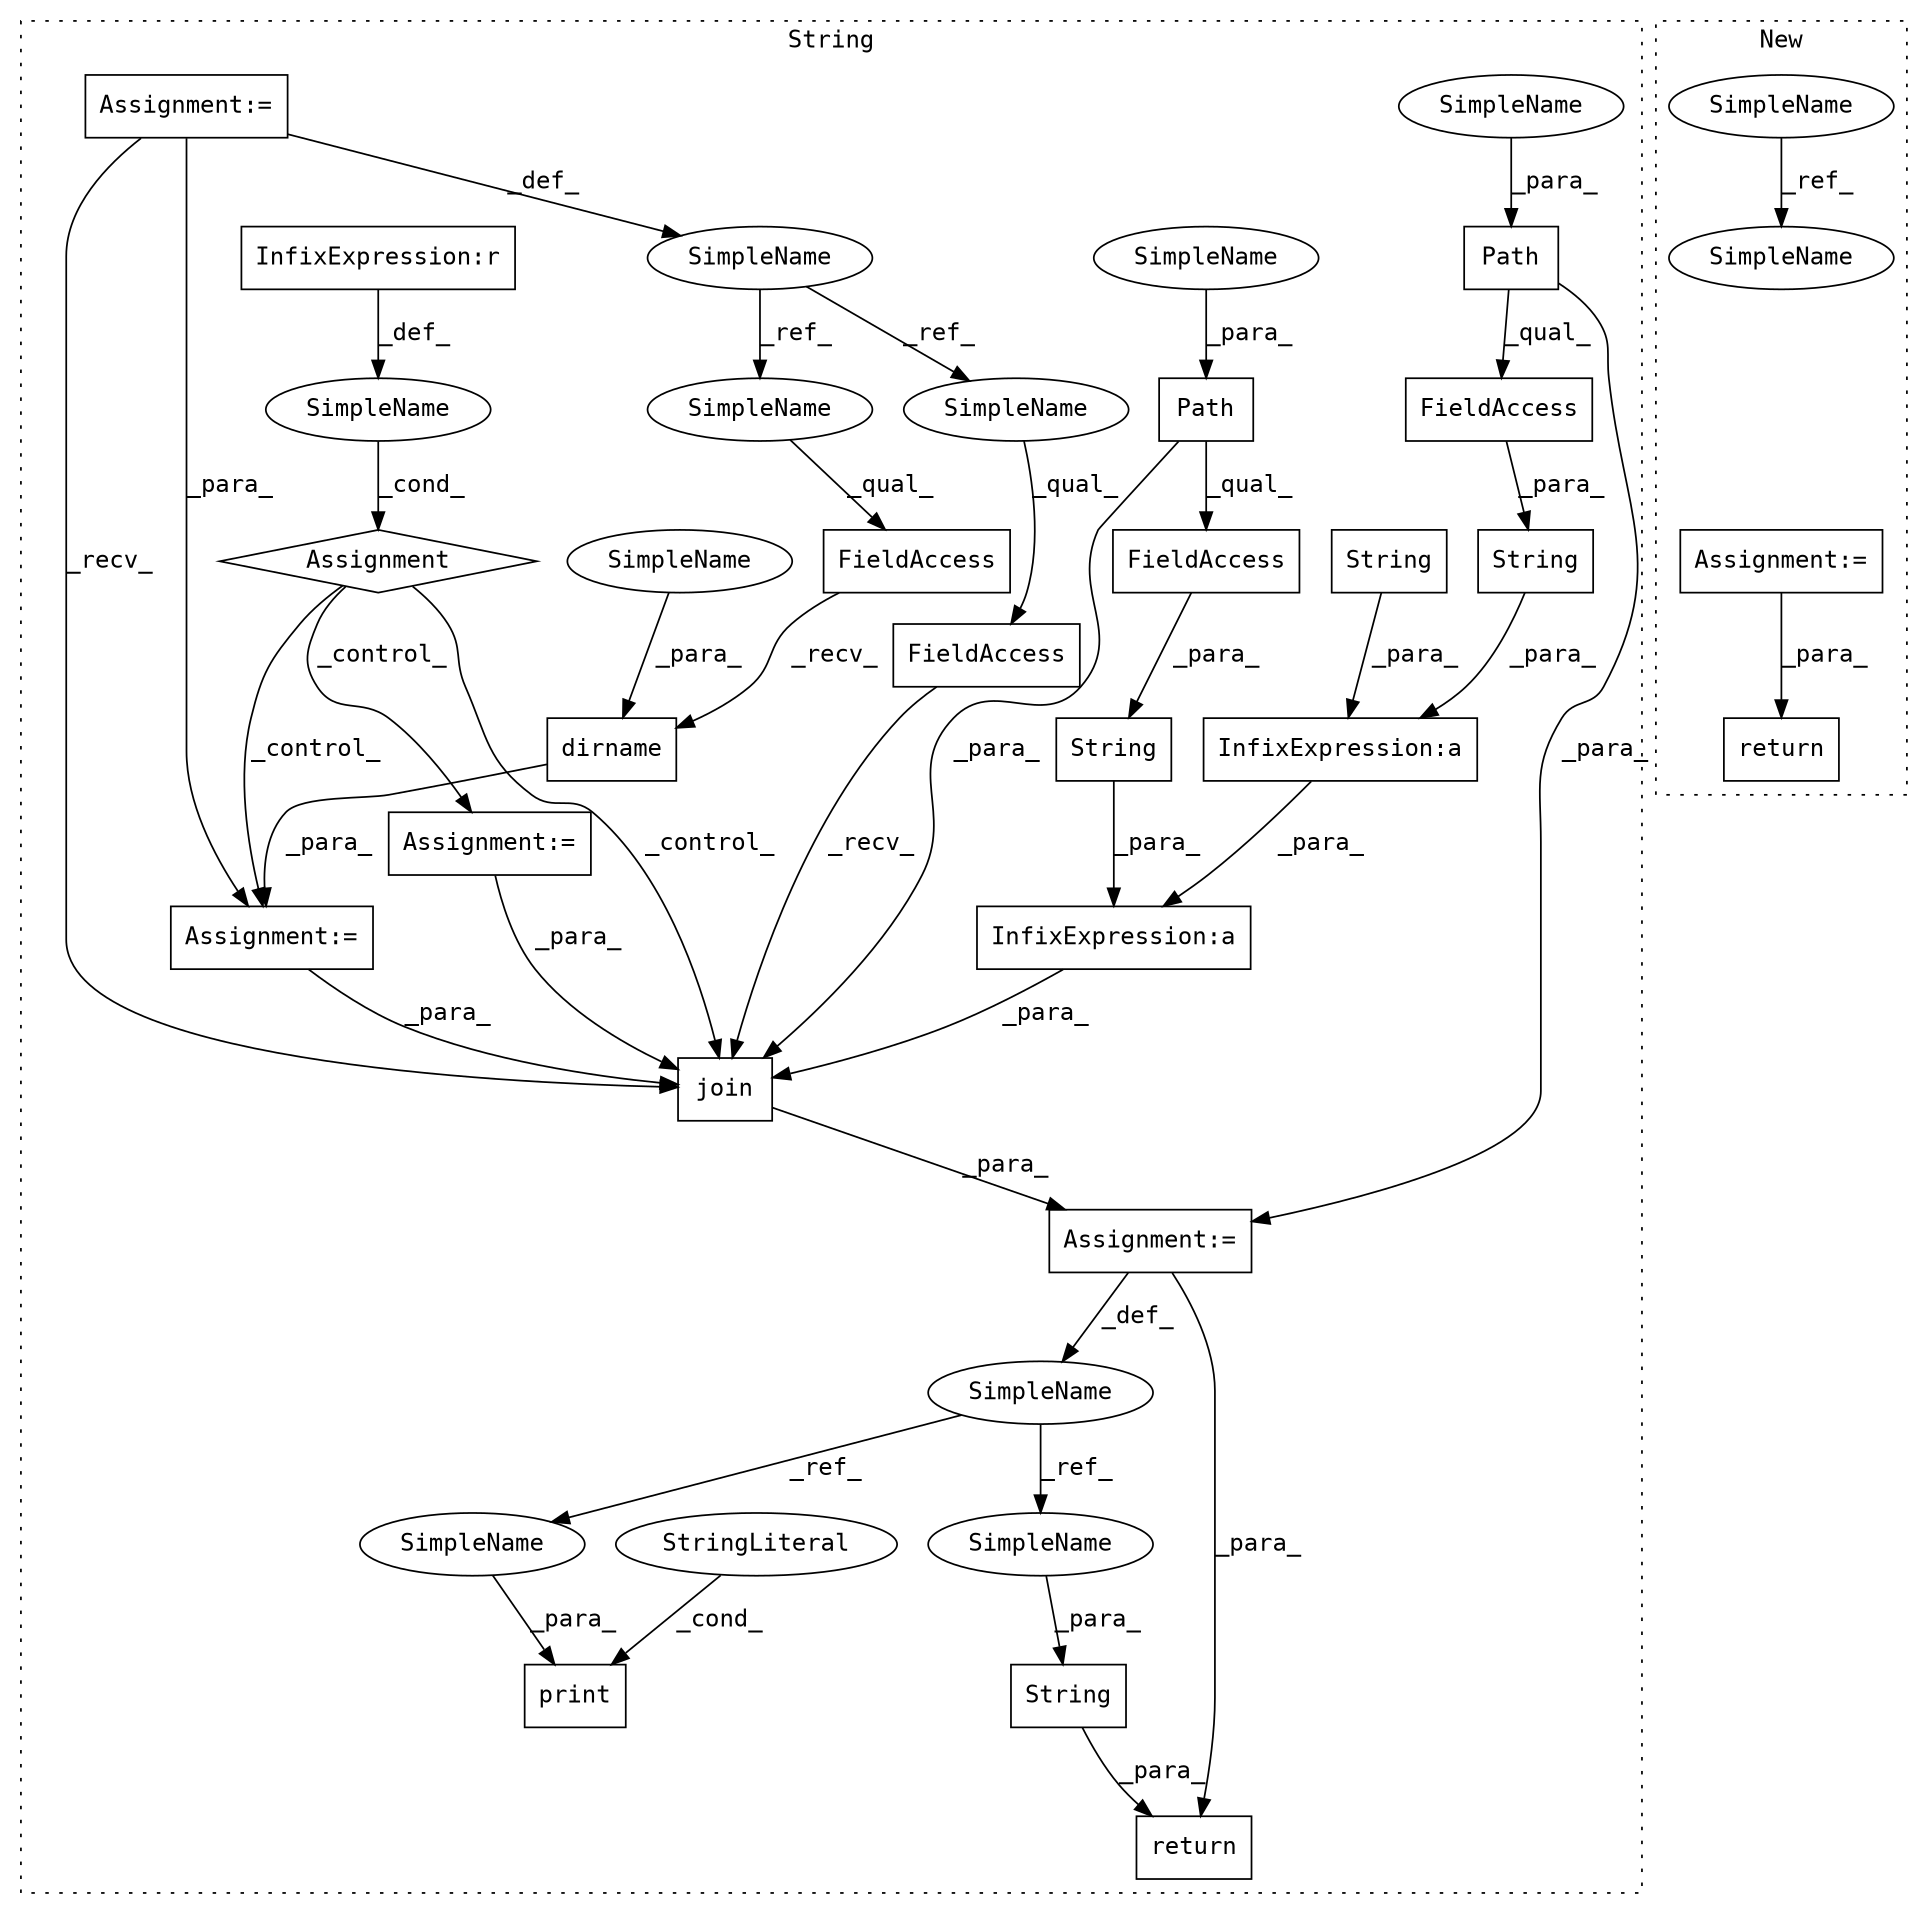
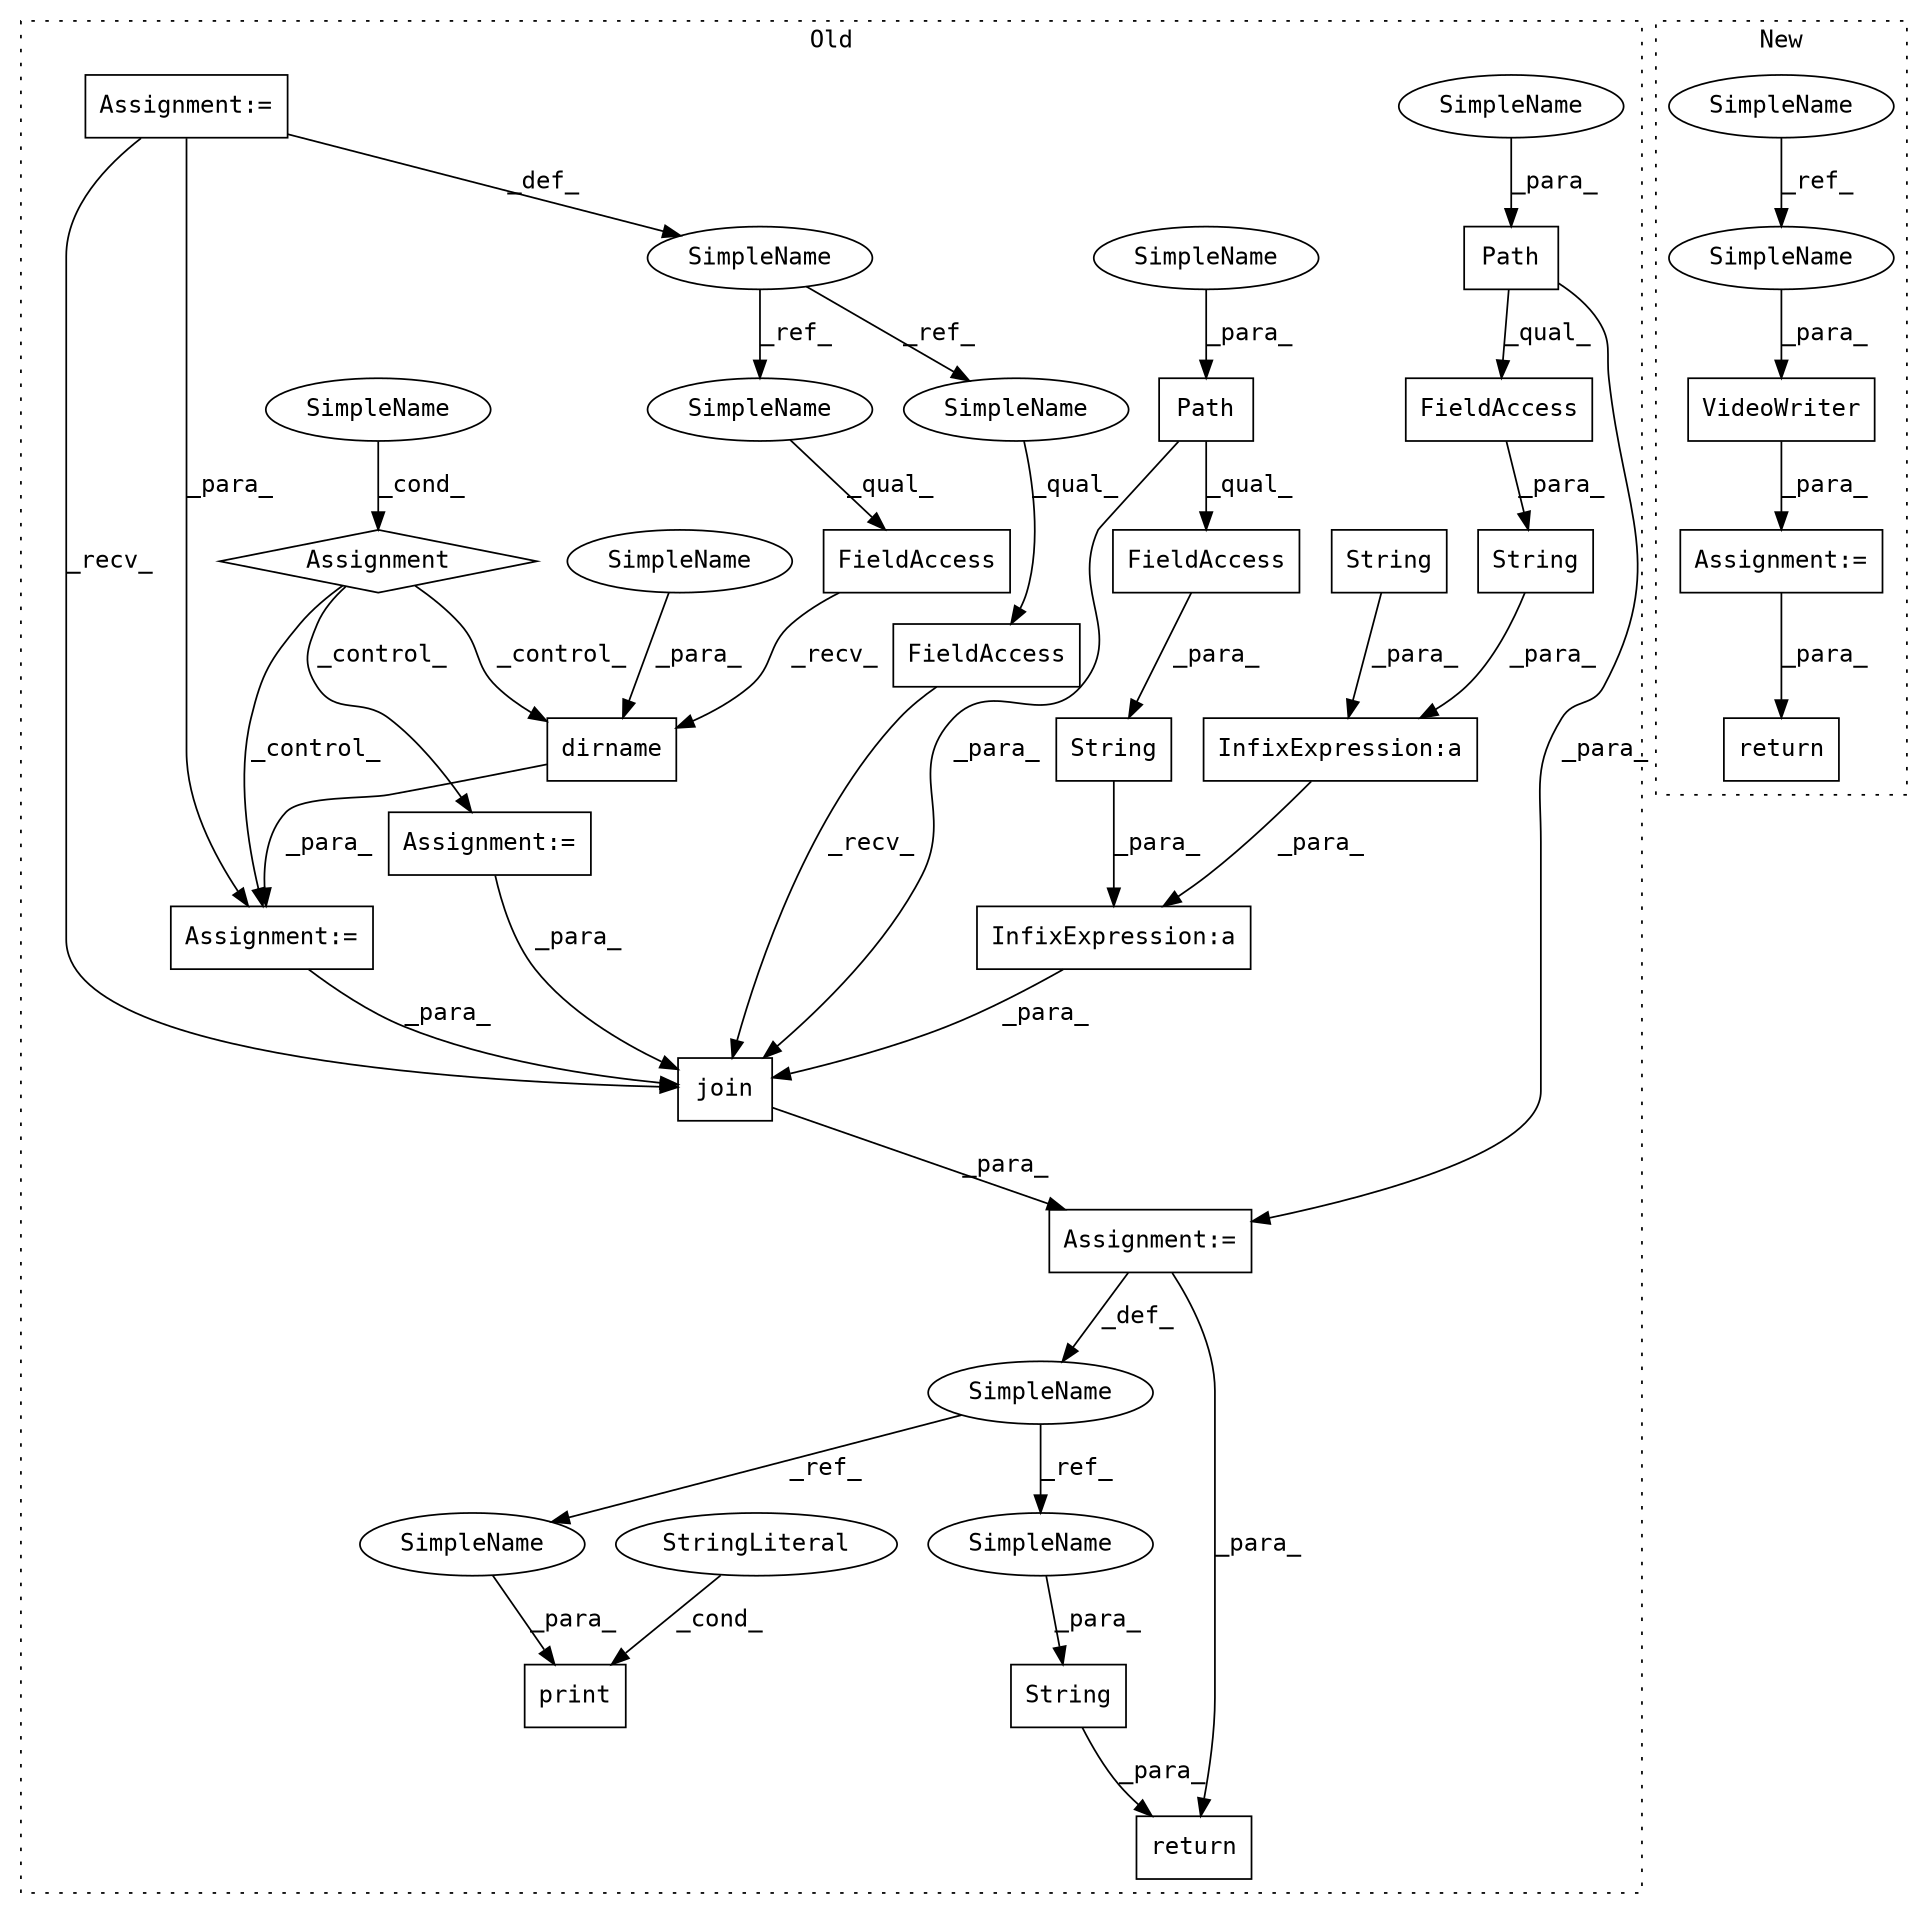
cluster "String": label "String" -> "Old"
node "InfixExpression:r": removed
node "VideoWriter": added
edge "Assignment" -> "join": now "Assignment" -> "dirname"
